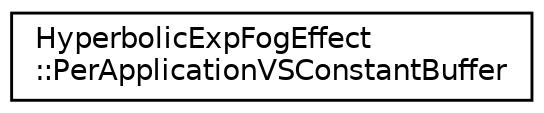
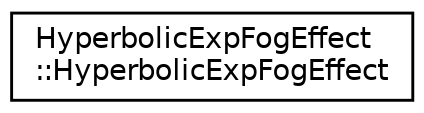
node "HyperbolicExpFogEffect ::PerApplicationVSConstantBuffer": label "HyperbolicExpFogEffect ::PerApplicationVSConstantBuffer" -> "HyperbolicExpFogEffect ::HyperbolicExpFogEffect"
